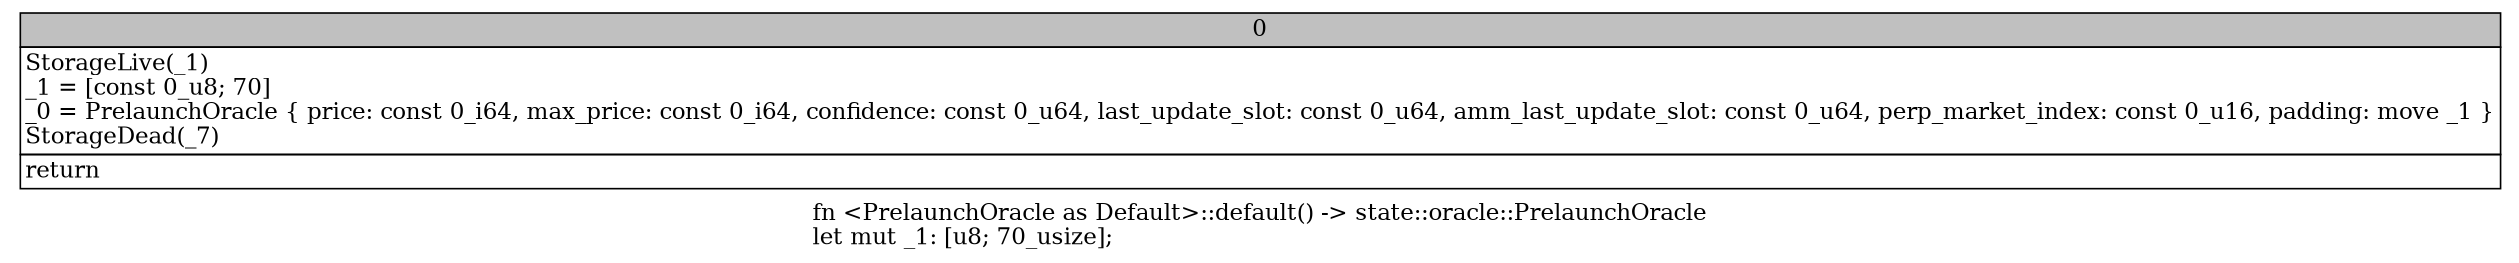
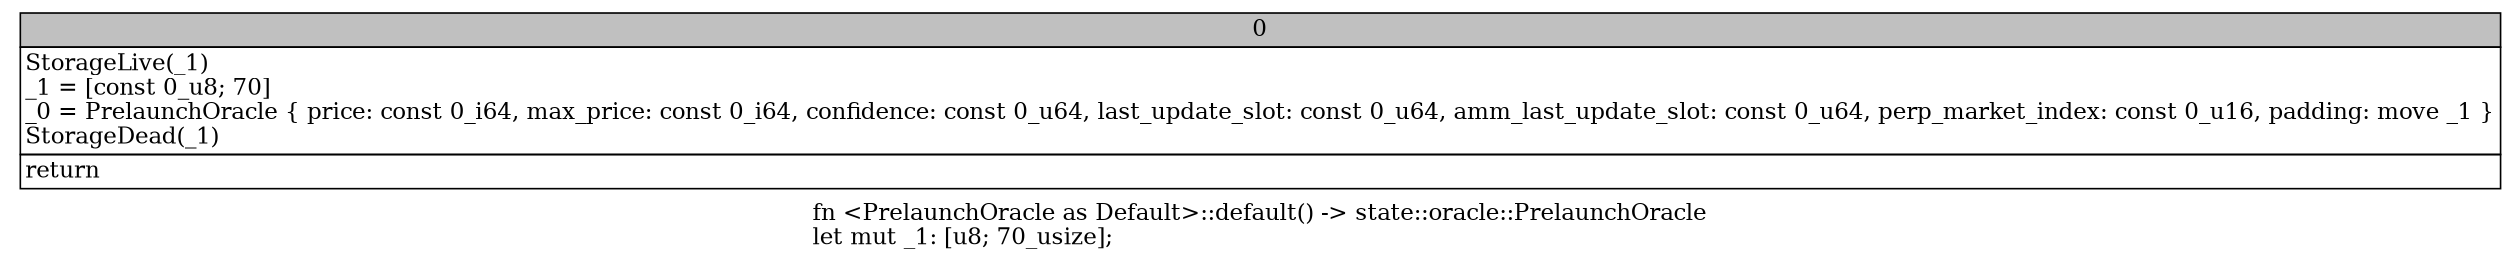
node "0": text "StorageDead(_7)" -> "StorageDead(_1)"
